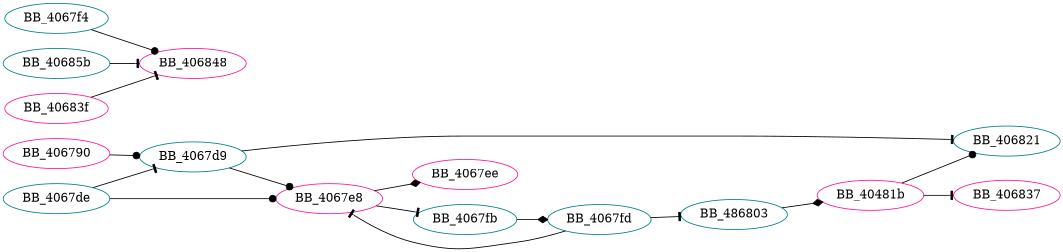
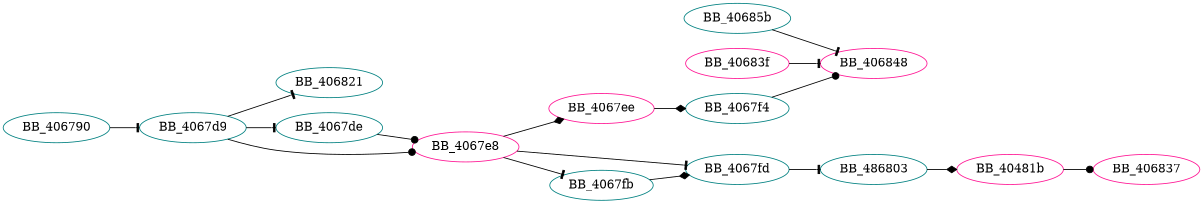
edge "BB_4067ee" -> "BB_4067f4": added
node "BB_406790": color deeppink -> teal
edge "BB_406790" -> "BB_4067d9": arrowhead dot -> tee
edge "BB_40481b" -> "BB_406821": removed
edge "BB_4067de" -> "BB_4067d9": reversed
edge "BB_40481b" -> "BB_406837": arrowhead tee -> dot
edge "BB_4067fd" -> "BB_4067e8": reversed
